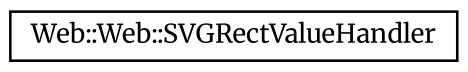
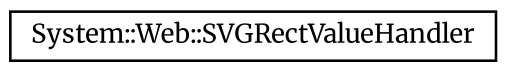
node "Web::Web::SVGRectValueHandler": label "Web::Web::SVGRectValueHandler" -> "System::Web::SVGRectValueHandler"
